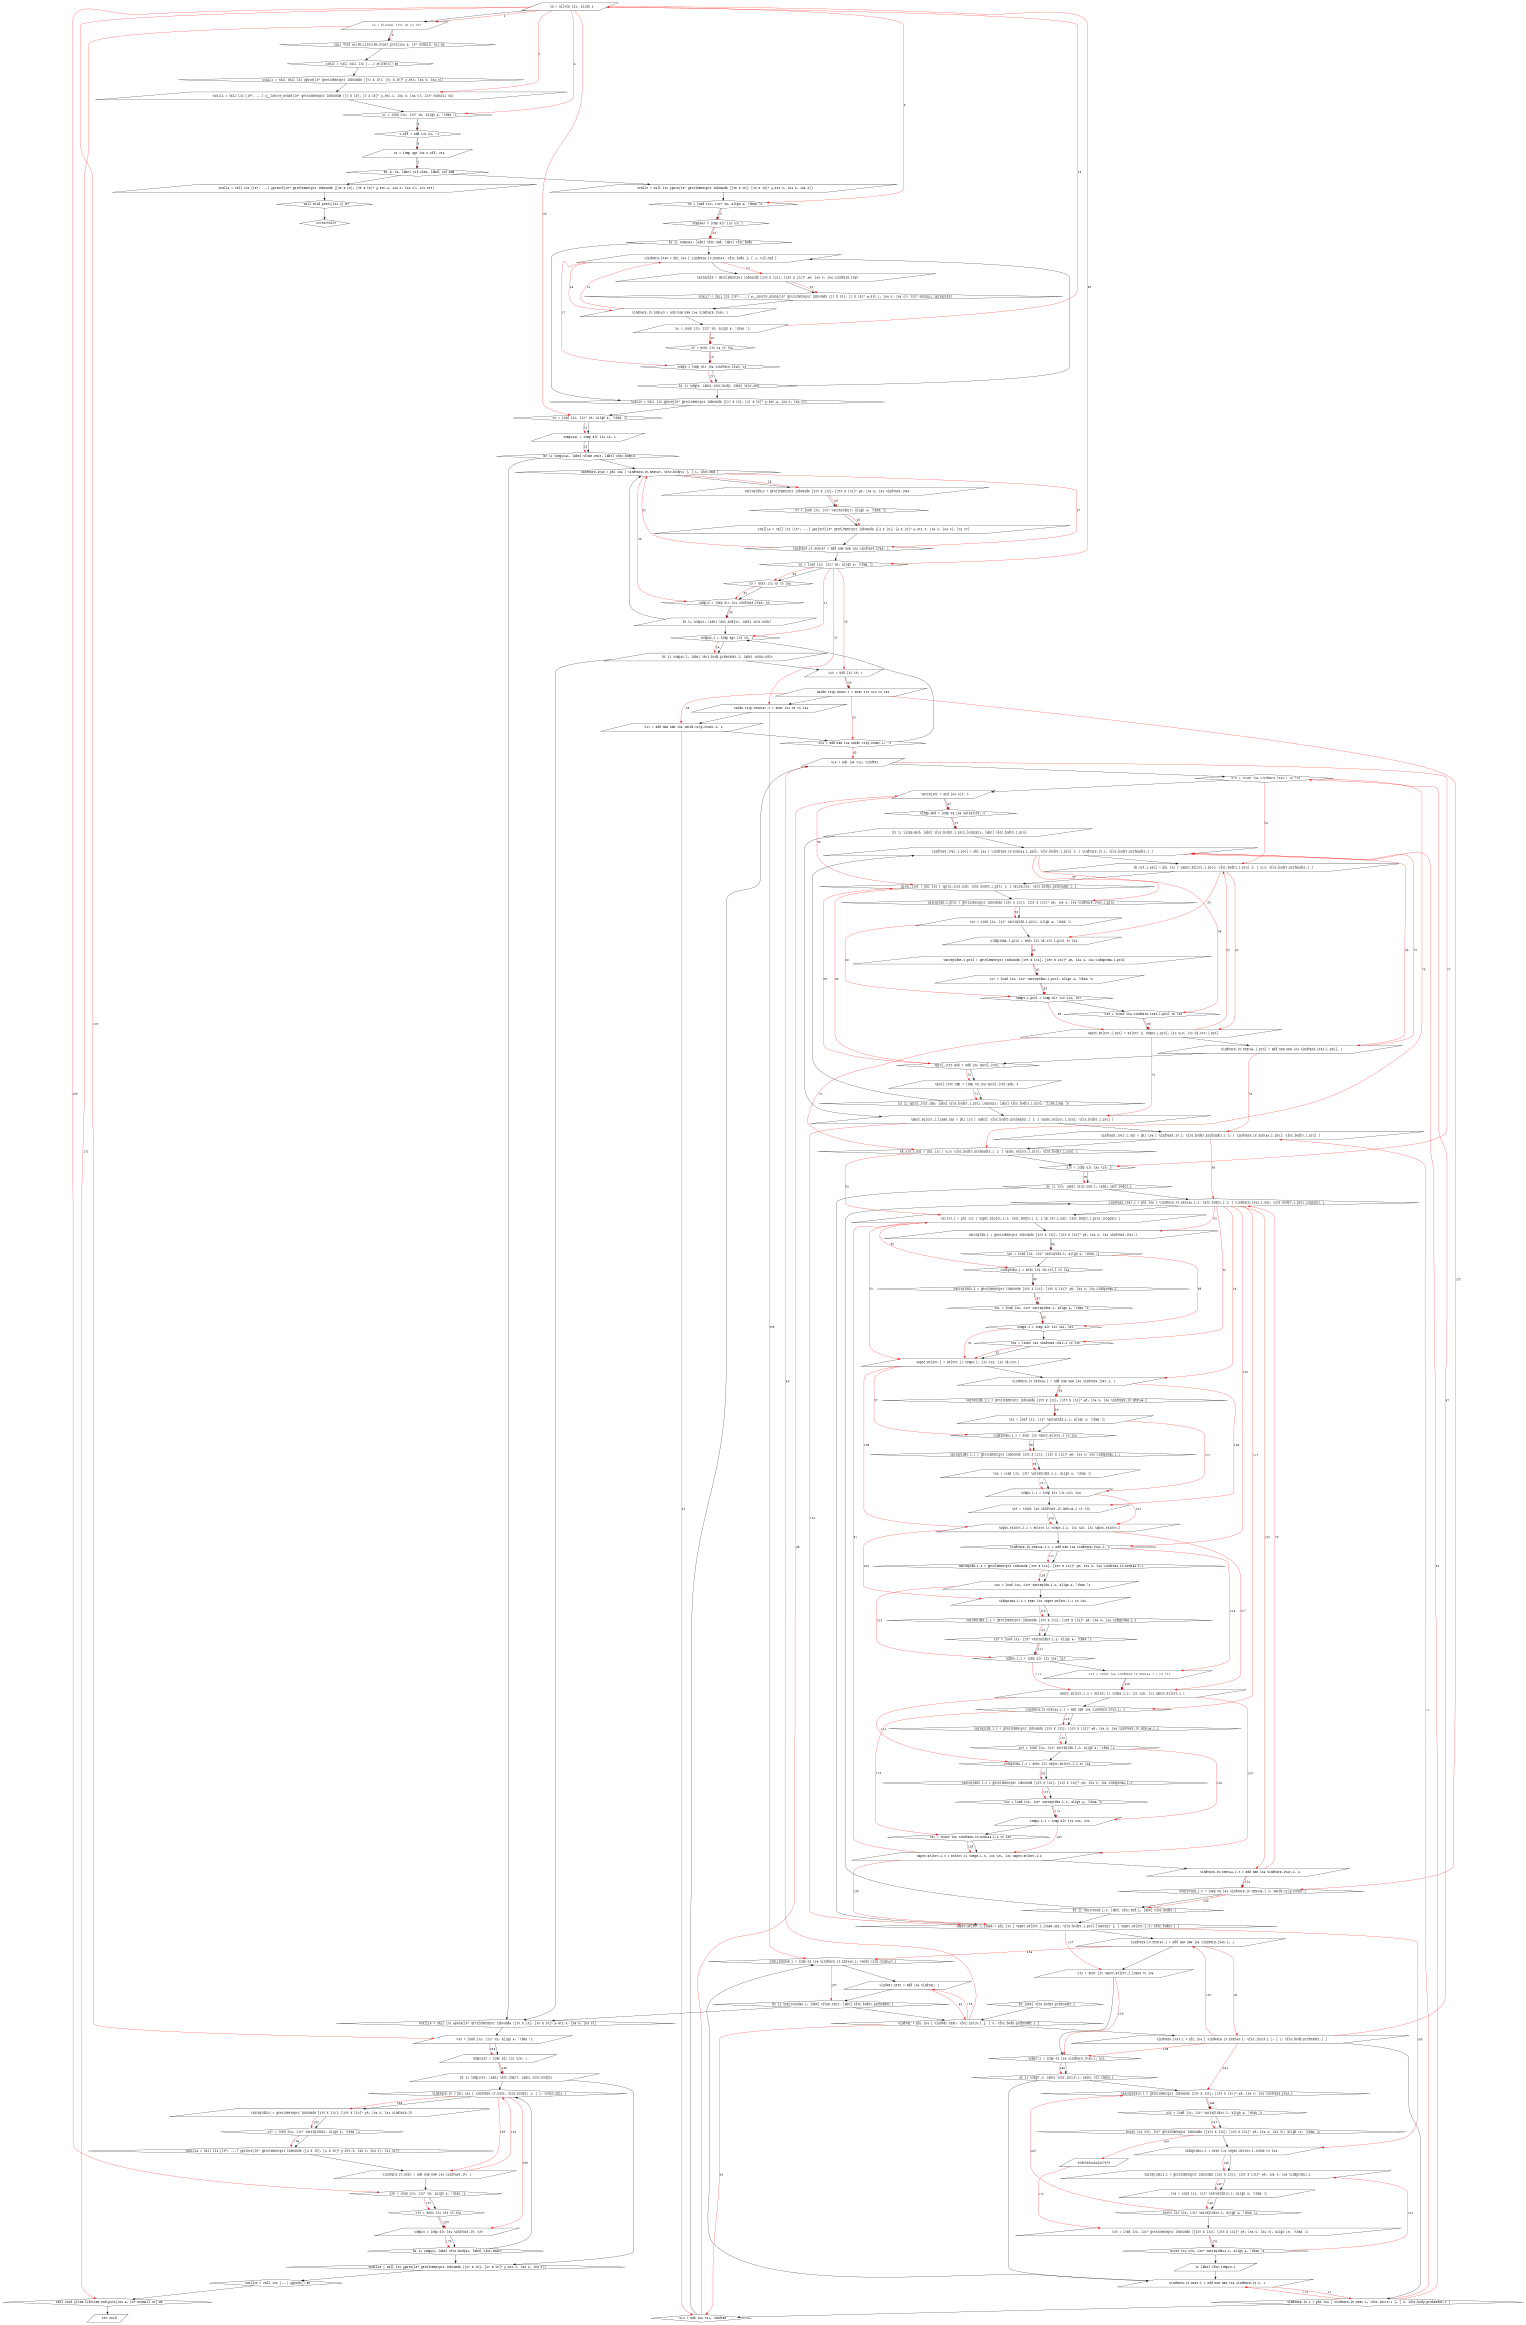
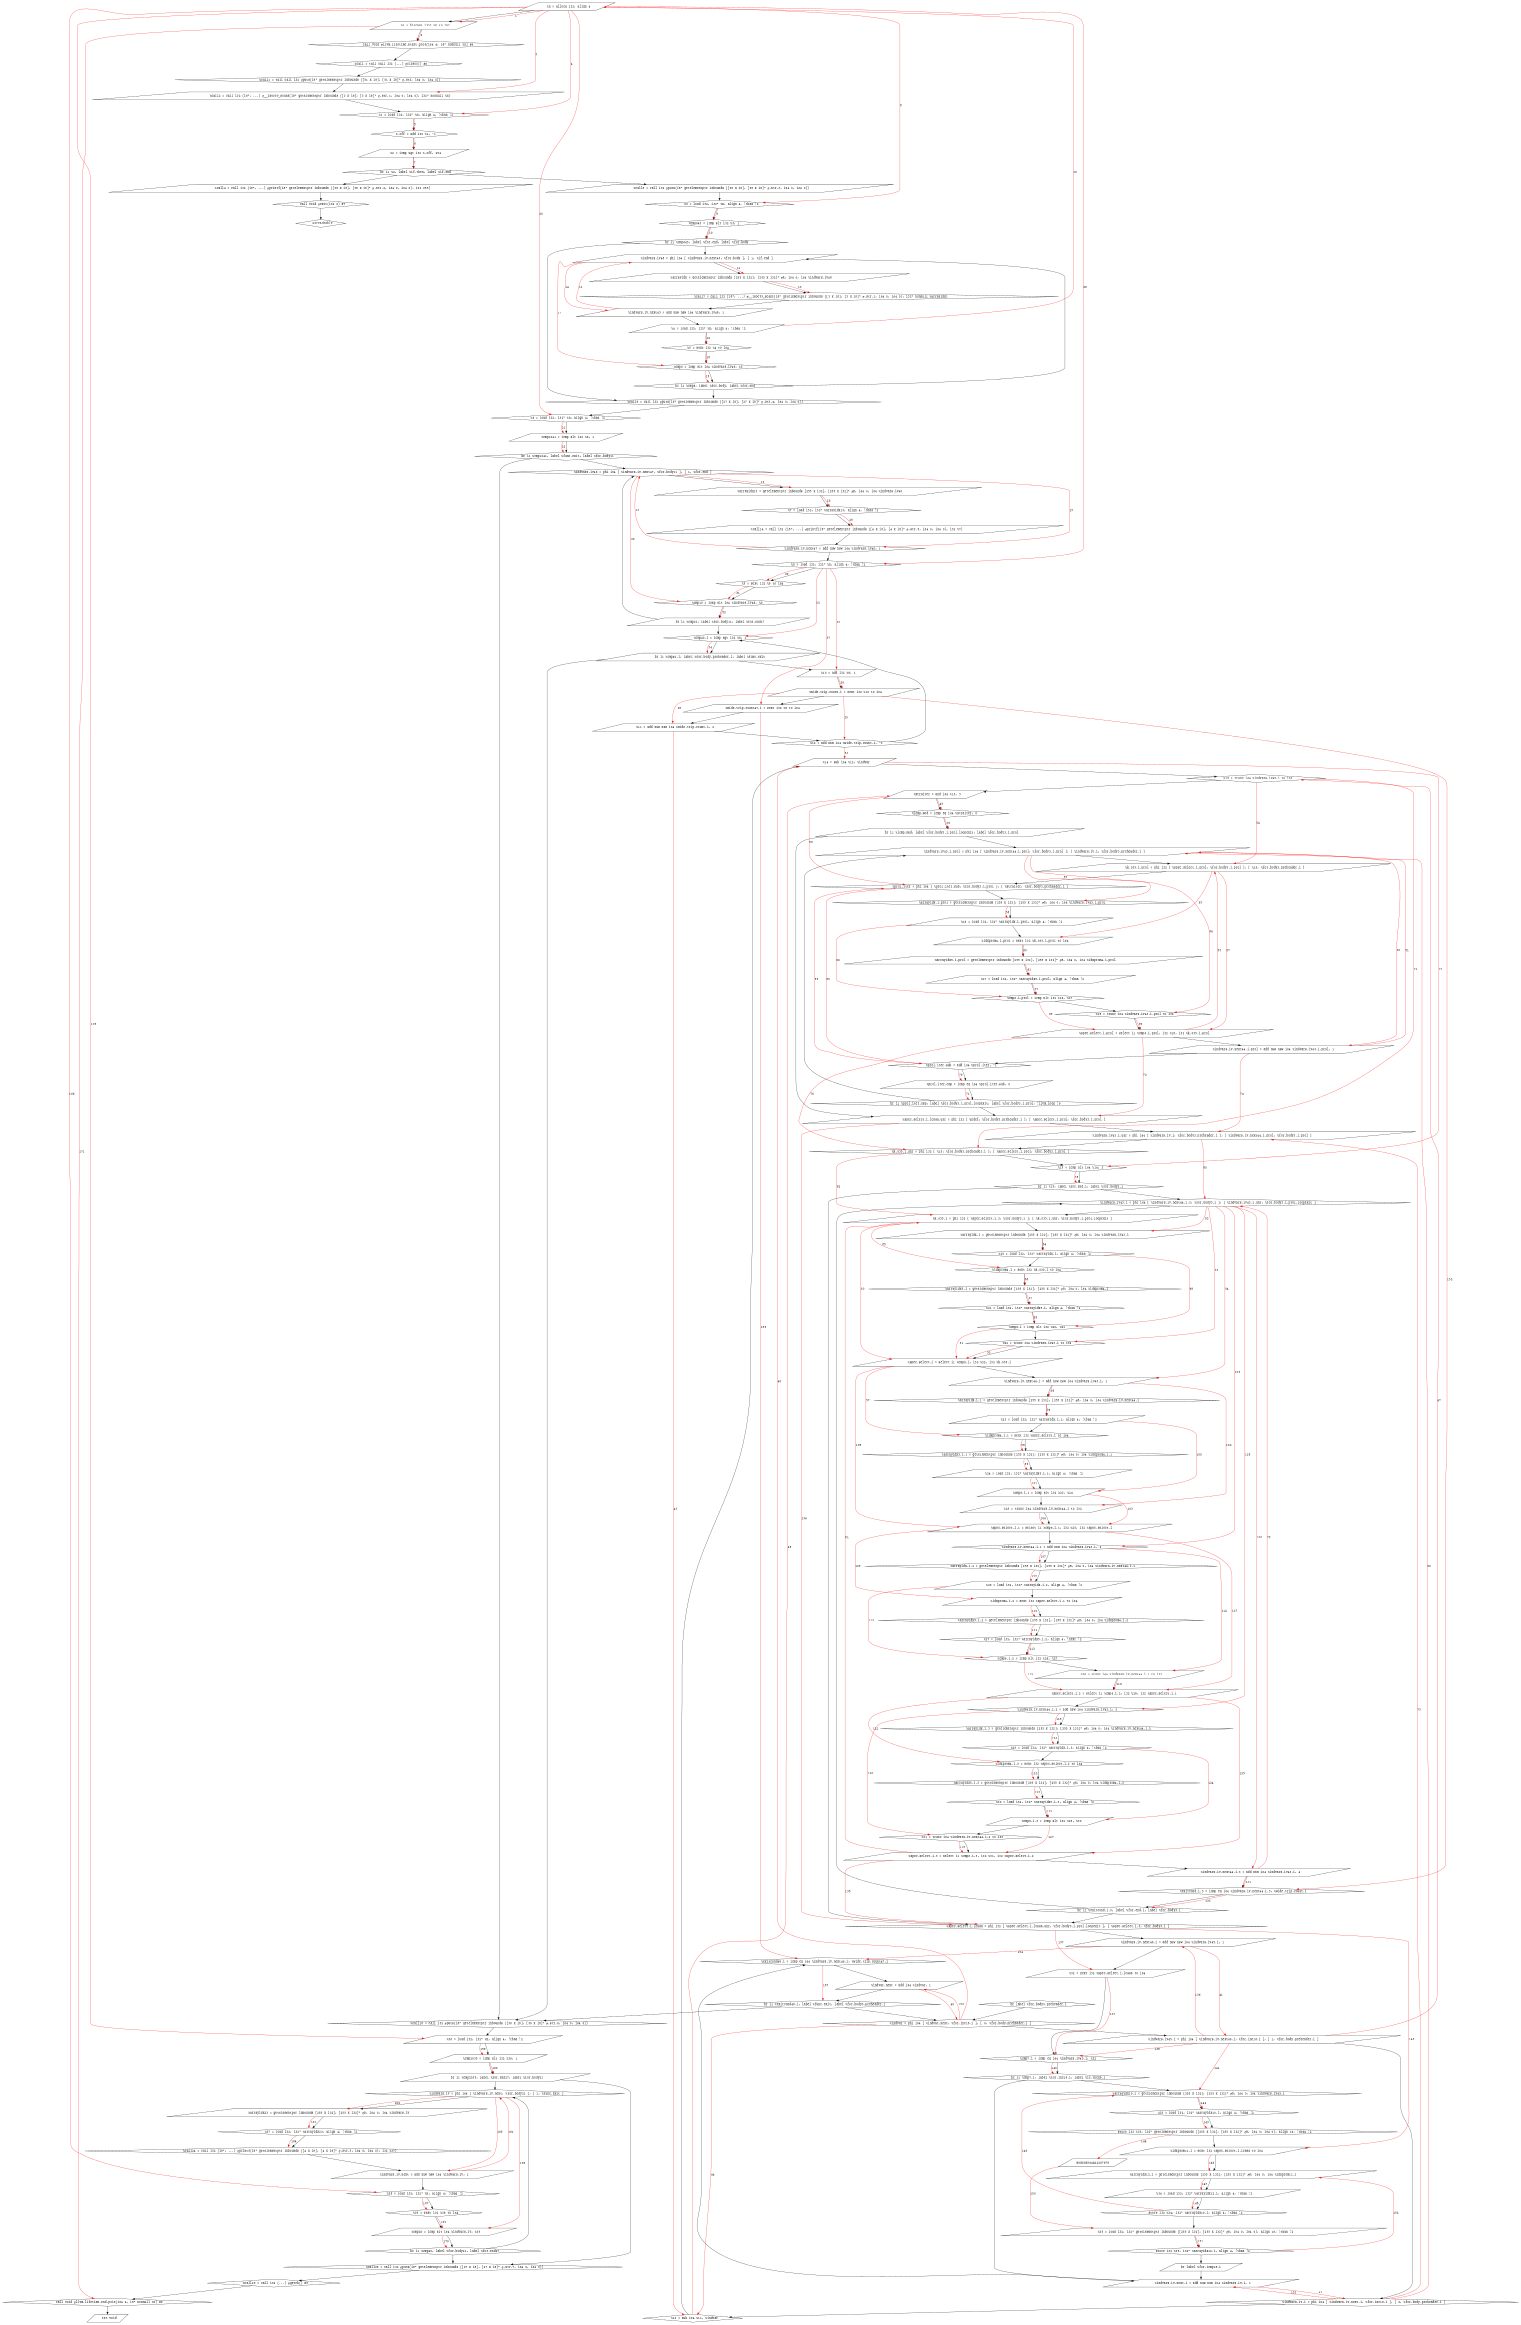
node "%27 = load i32, i32* %arrayidx5.i.2, align 4, !tbaa !2": label "%27 = load i32, i32* %arrayidx5.i.2, align 4, !tbaa !2" -> "%27 = load i32, i32* %arrayidx5.i.2, align 4, !next !2"
